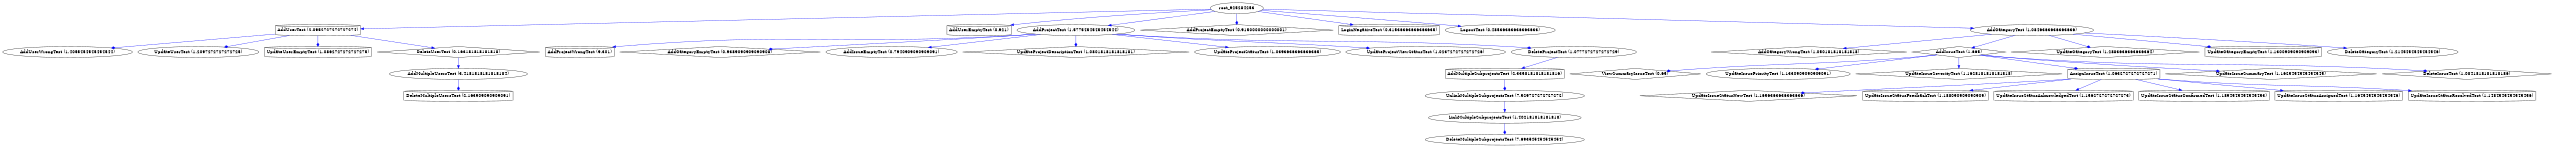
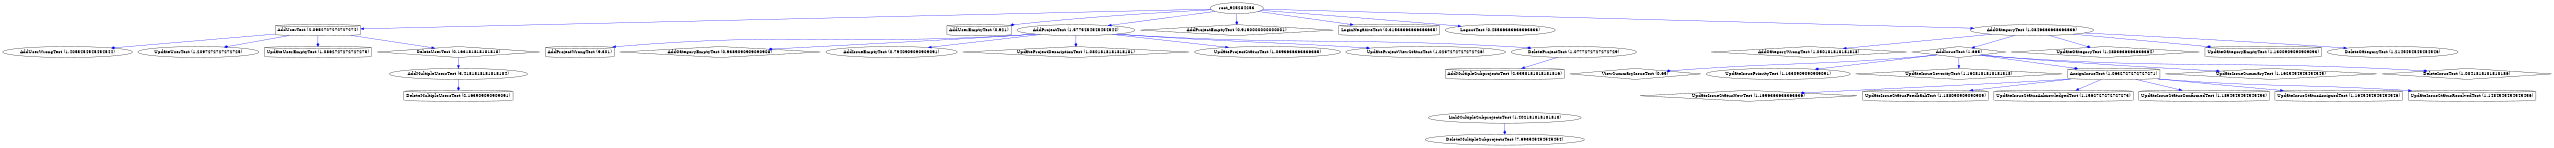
edge "root_925284253" -> "AddUserEmptyTest (0.921)": arrowhead normal -> diamond
node "UnlinkMultipleSubprojectsTest (7.529727272727272)": removed
